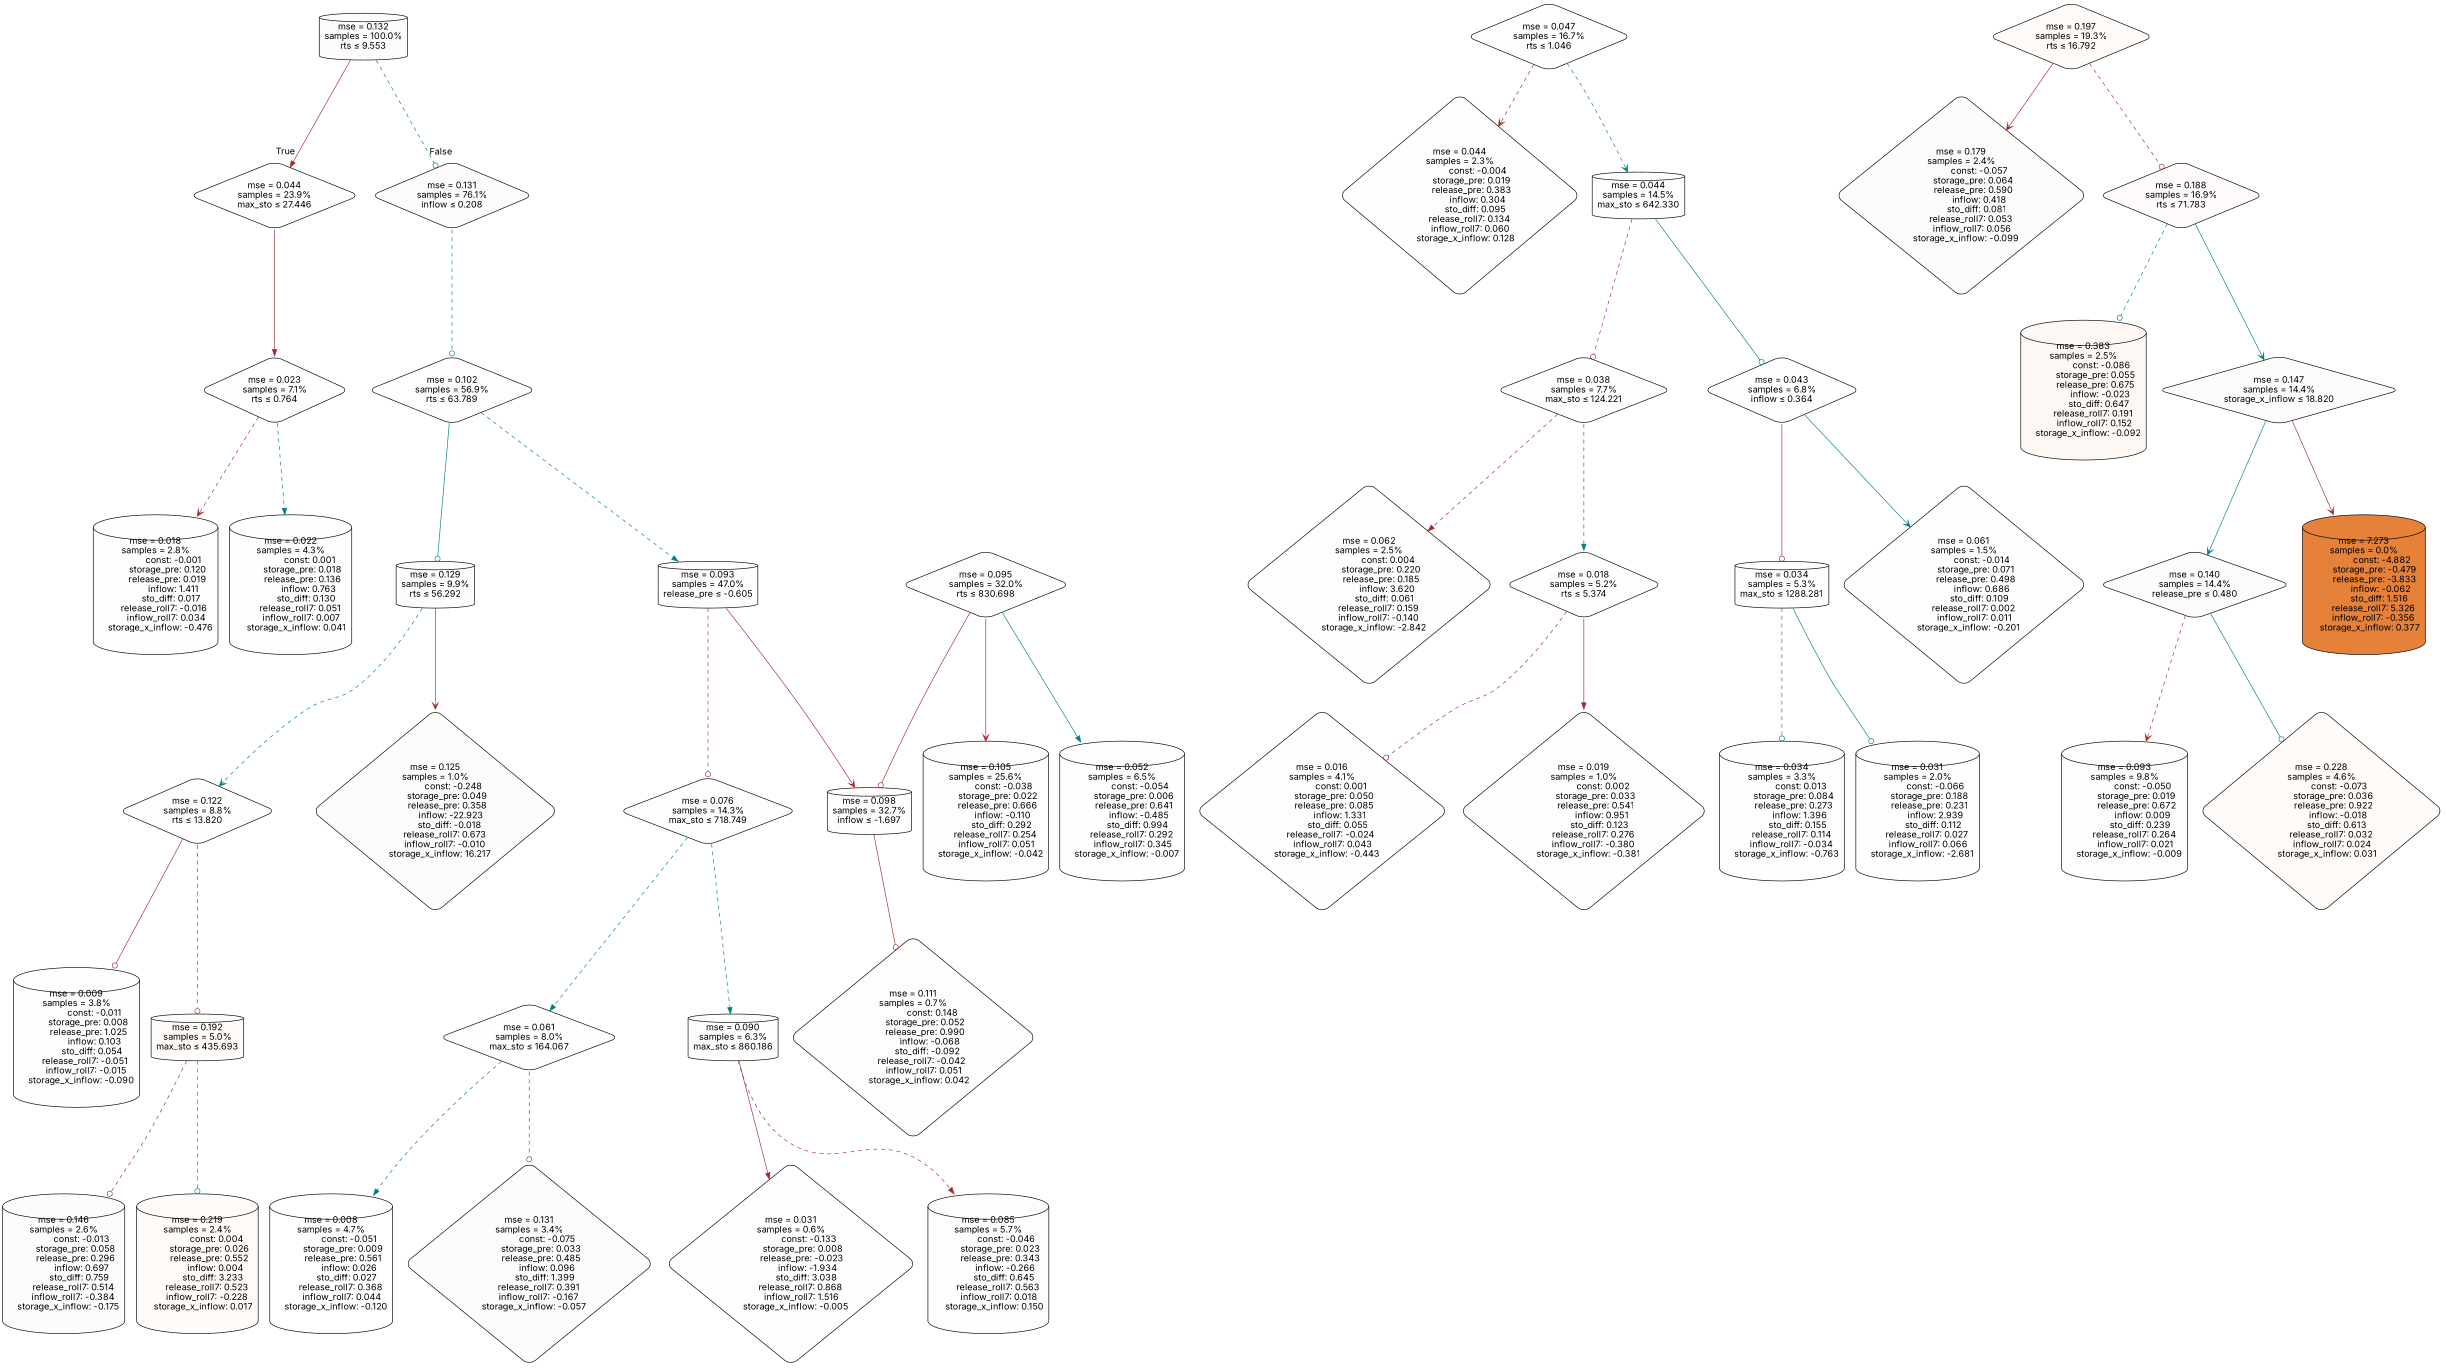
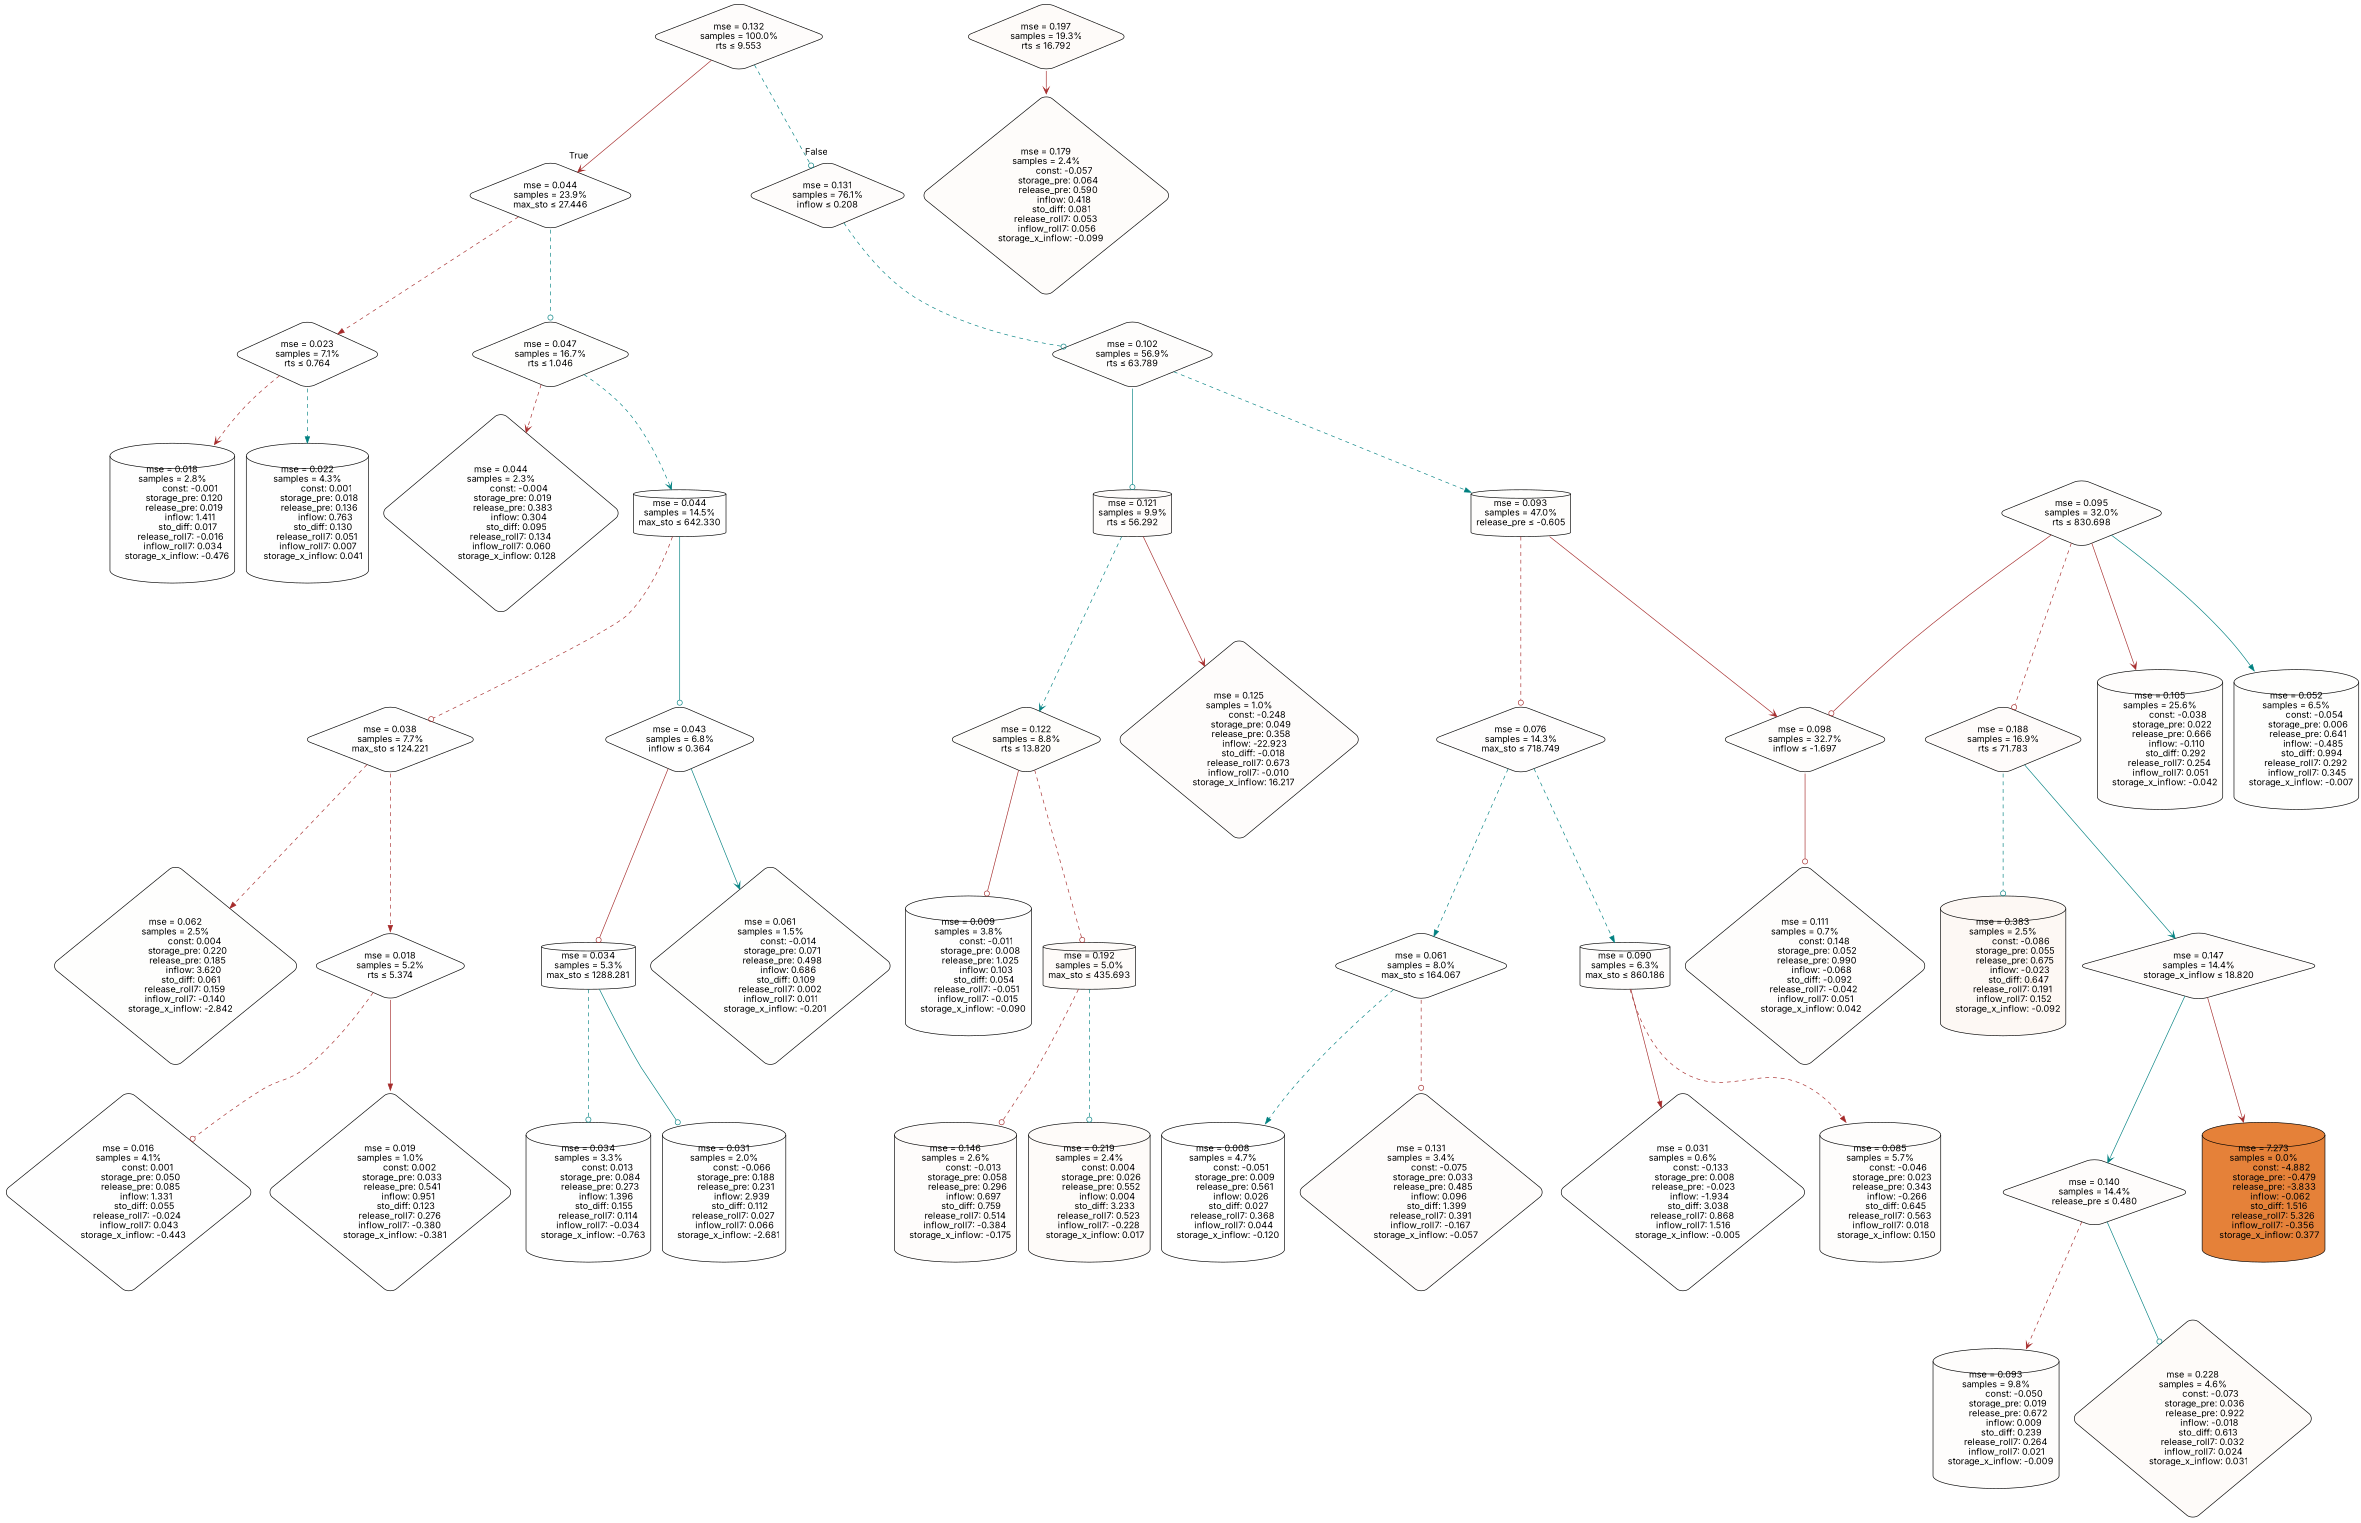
node "mse = 0.132 samples = 100.0% rts ≤ 9.553": shape cylinder -> diamond
edge "mse = 0.132 samples = 100.0% rts ≤ 9.553" -> "mse = 0.044 samples = 23.9% max_sto ≤ 27.446": arrowhead normal -> vee
edge "mse = 0.197 samples = 19.3% rts ≤ 16.792" -> "mse = 0.188 samples = 16.9% rts ≤ 71.783": now "mse = 0.095 samples = 32.0% rts ≤ 830.698" -> "mse = 0.188 samples = 16.9% rts ≤ 71.783"
edge "mse = 0.044 samples = 23.9% max_sto ≤ 27.446" -> "mse = 0.047 samples = 16.7% rts ≤ 1.046": added
edge "mse = 0.044 samples = 23.9% max_sto ≤ 27.446" -> "mse = 0.023 samples = 7.1% rts ≤ 0.764": style solid -> dashed
edge "mse = 0.038 samples = 7.7% max_sto ≤ 124.221" -> "mse = 0.018 samples = 5.2% rts ≤ 5.374": color teal -> brown
node "mse = 0.129 samples = 9.9% rts ≤ 56.292": label "mse = 0.129 samples = 9.9% rts ≤ 56.292" -> "mse = 0.121 samples = 9.9% rts ≤ 56.292"
node "mse = 0.098 samples = 32.7% inflow ≤ -1.697": shape cylinder -> diamond
